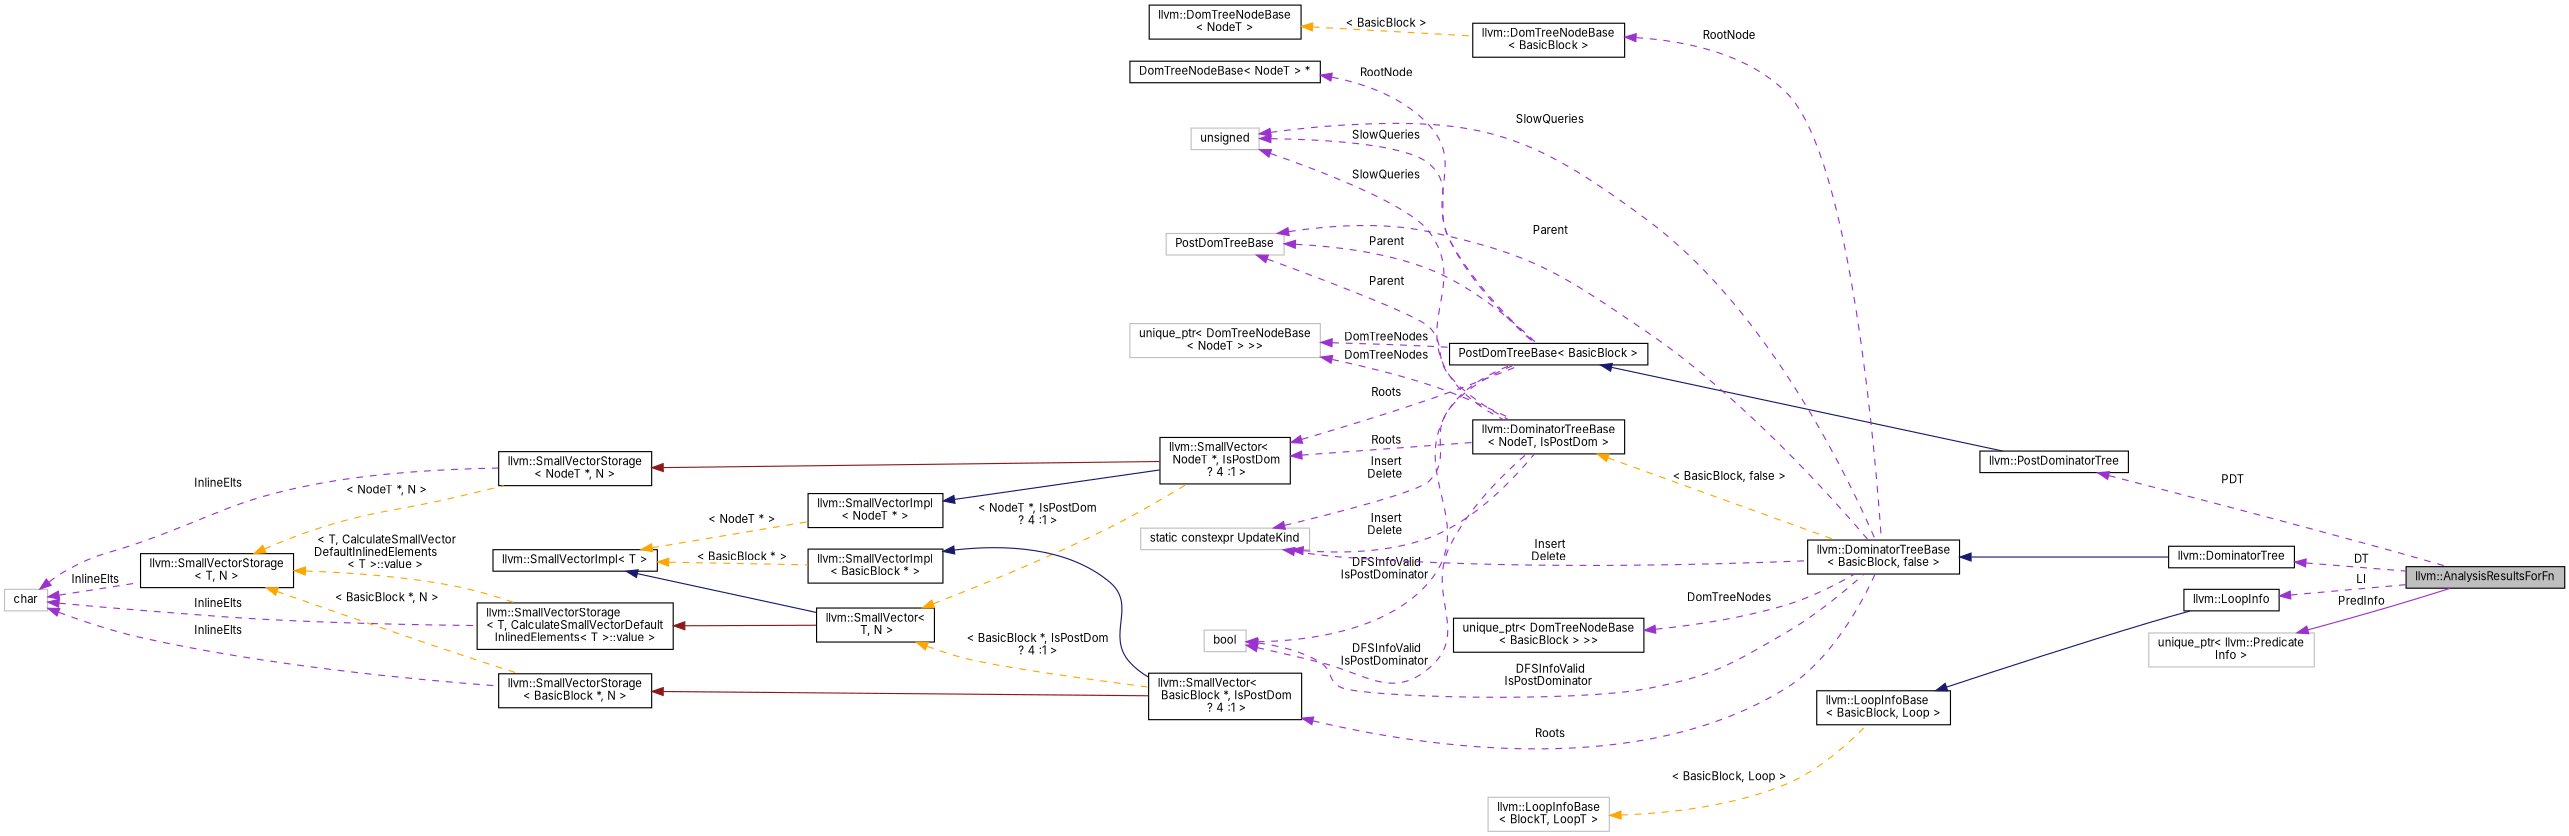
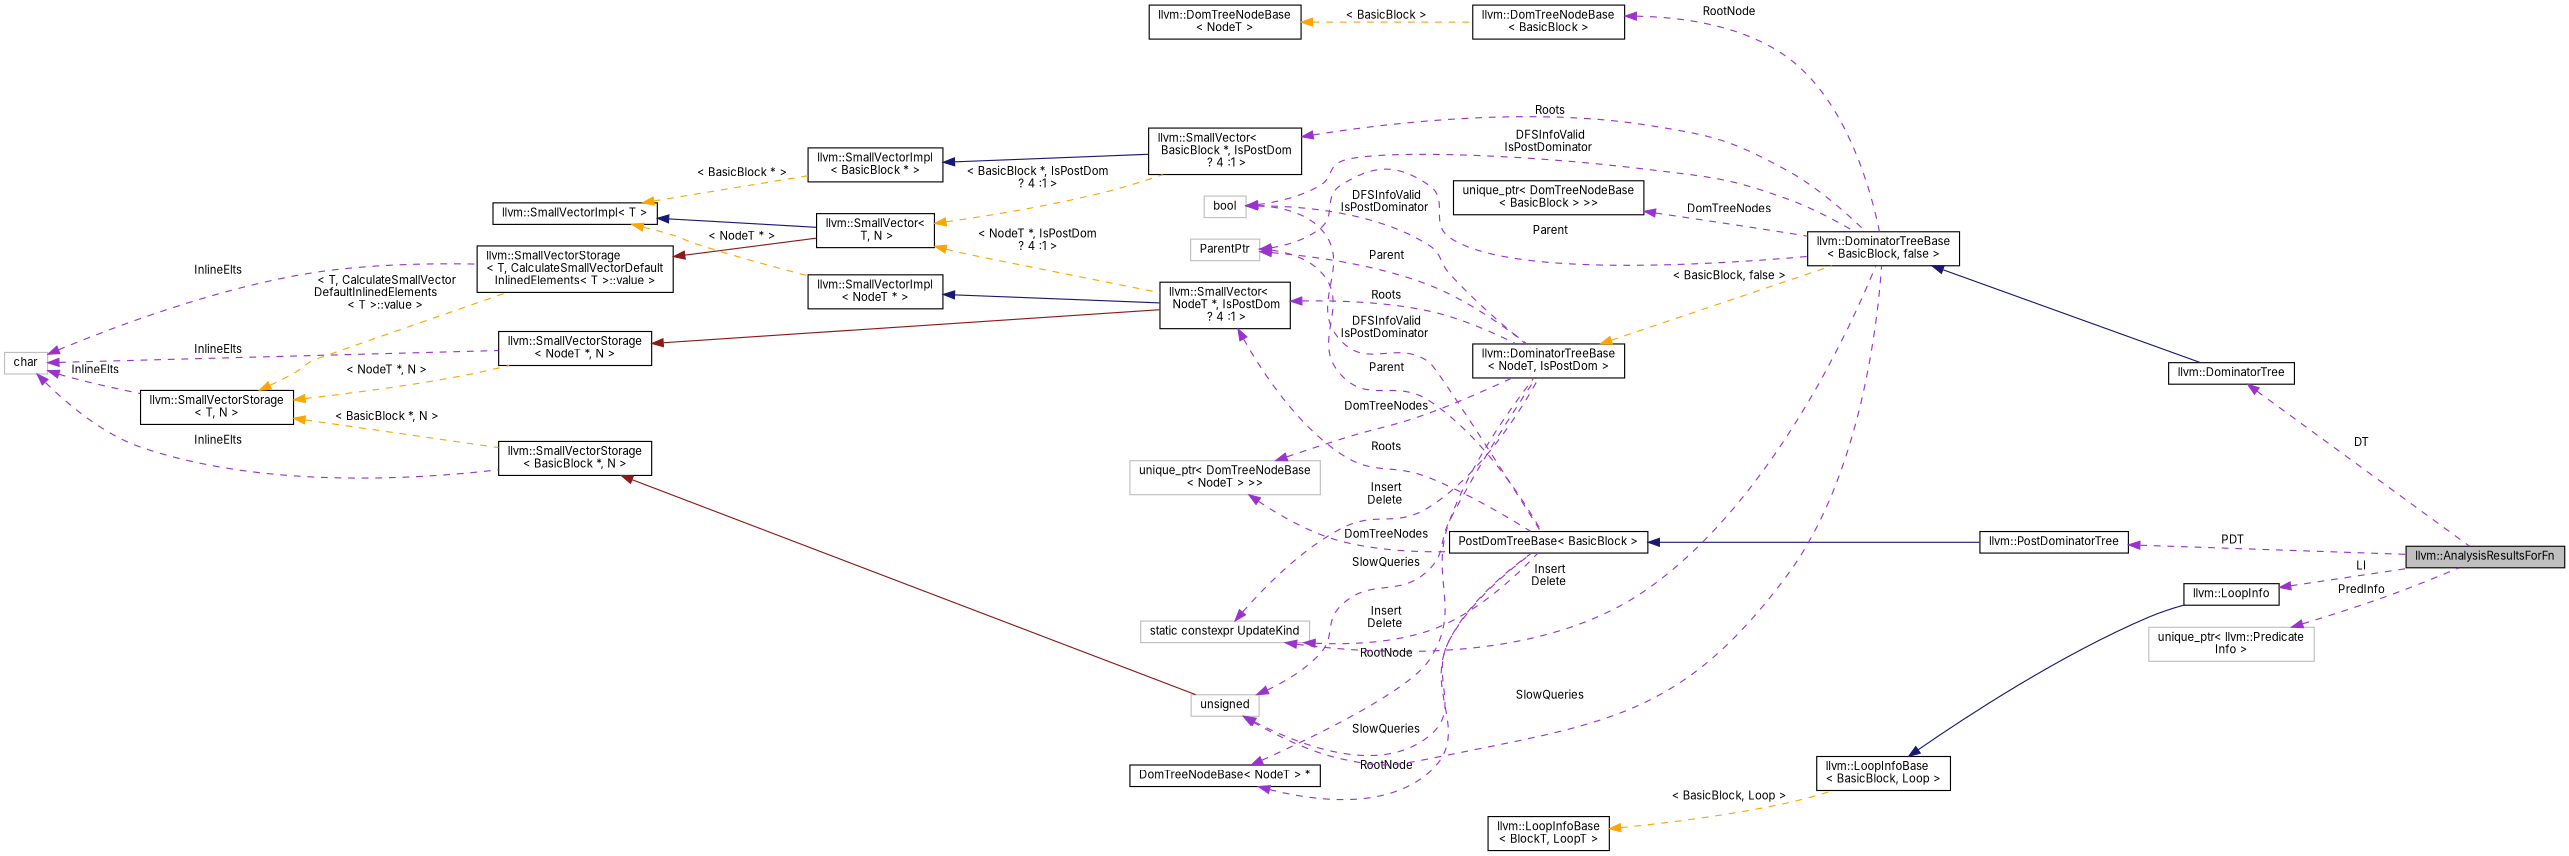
node "PostDomTreeBase": label "PostDomTreeBase" -> "ParentPtr"
edge "llvm::DominatorTreeBase < NodeT, IsPostDom >" -> "DomTreeNodeBase< NodeT > *": added, label "RootNode"
edge "llvm::AnalysisResultsForFn" -> "unique_ptr< llvm::Predicate Info >": style solid -> dashed
edge "llvm::SmallVector< BasicBlock *, IsPostDom ? 4 :1 >" -> "llvm::SmallVectorStorage < BasicBlock *, N >": now "unsigned" -> "llvm::SmallVectorStorage < BasicBlock *, N >"
node "llvm::LoopInfoBase < BlockT, LoopT >": color grey75 -> black
